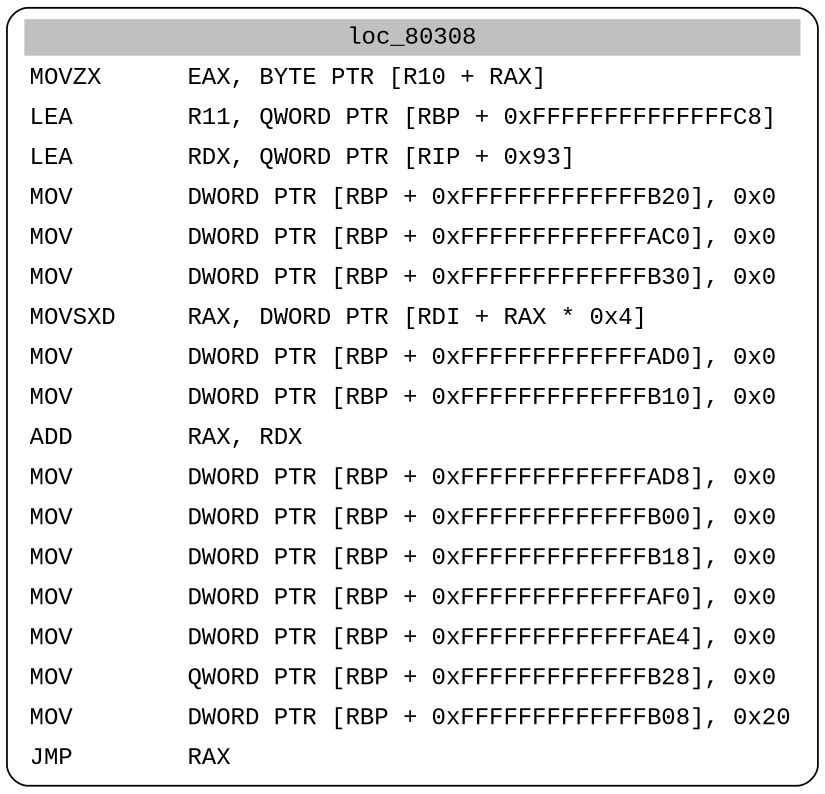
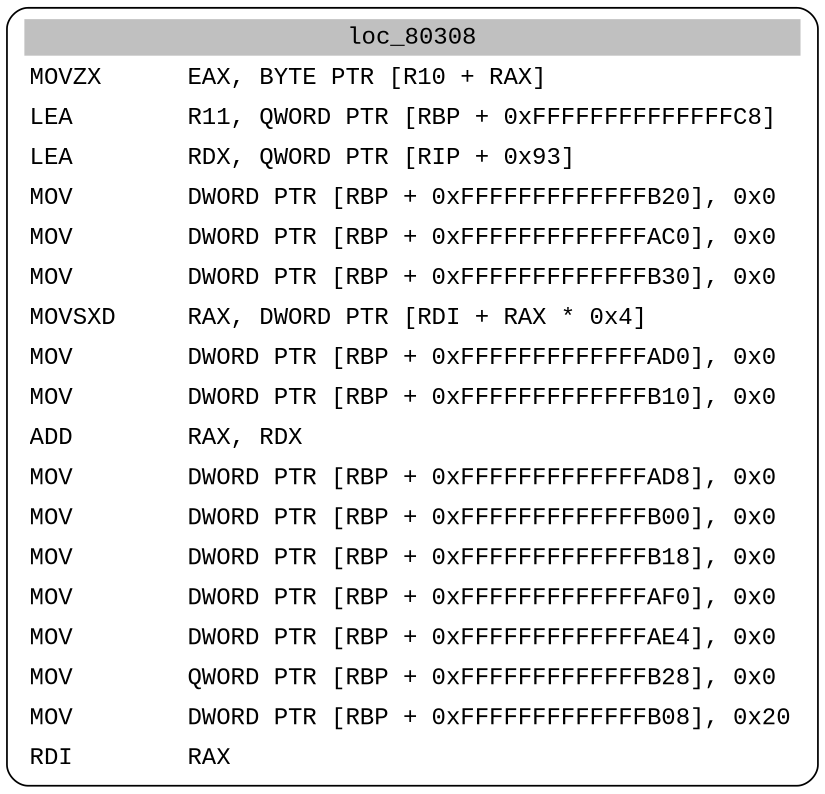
node "loc_80308": text "JMP        RAX" -> "RDI        RAX"
